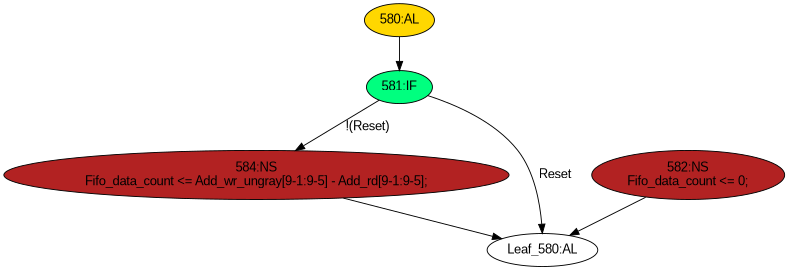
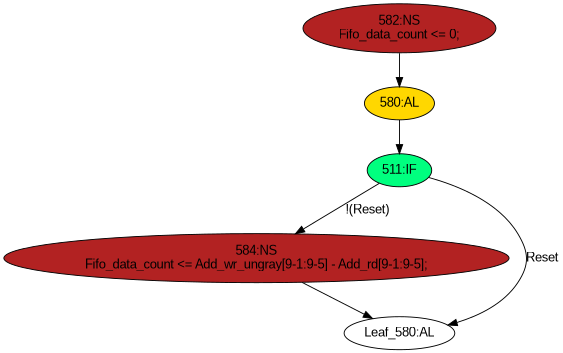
node "581:IF": label "581:IF" -> "511:IF"
edge "582:NS Fifo_data_count <= 0;" -> "Leaf_580:AL": now "582:NS Fifo_data_count <= 0;" -> "580:AL"
